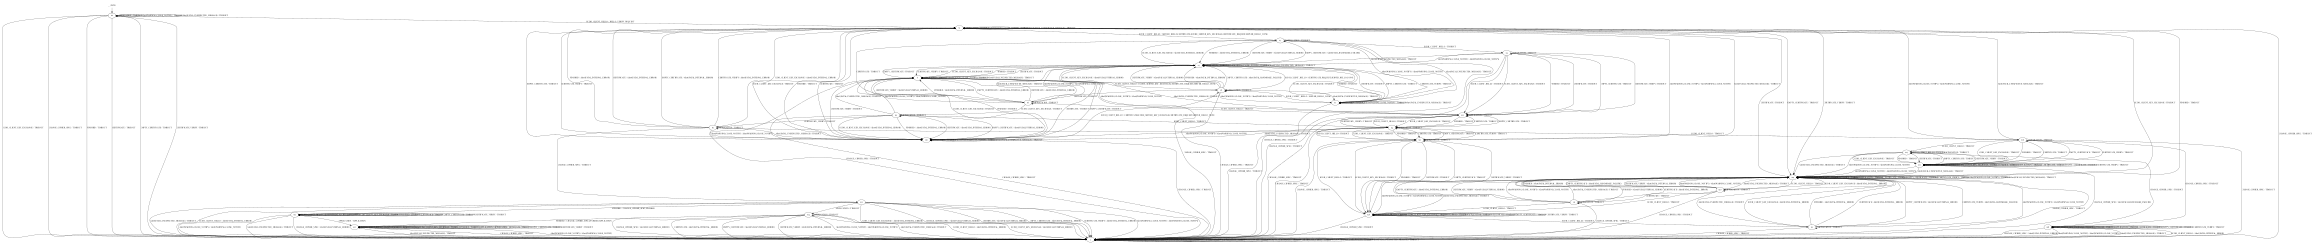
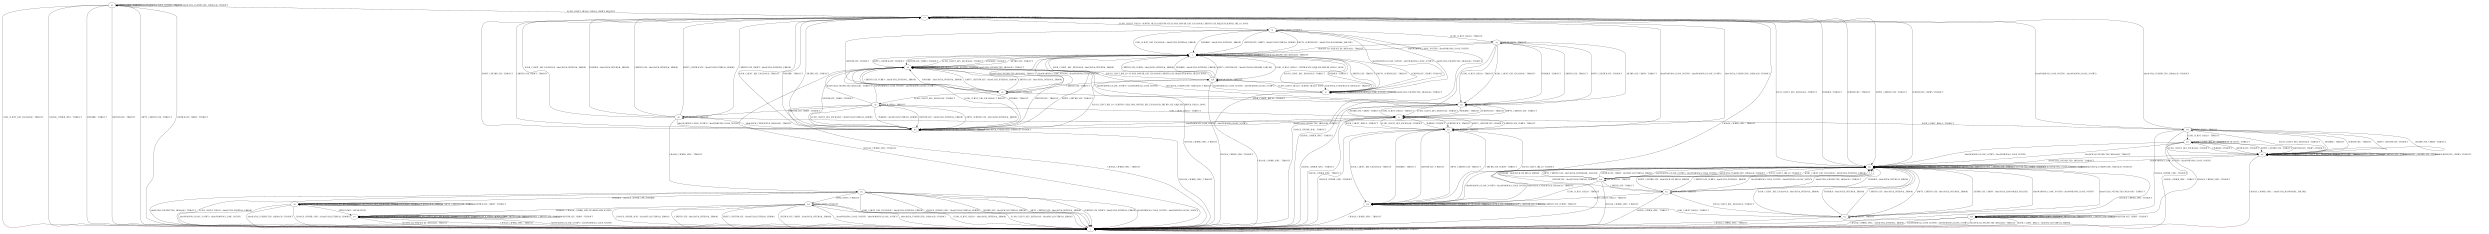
node "__start0": removed
edge "s21" -> "s22": added, label "ECDH_CLIENT_KEY_EXCHANGE / TIMEOUT"
